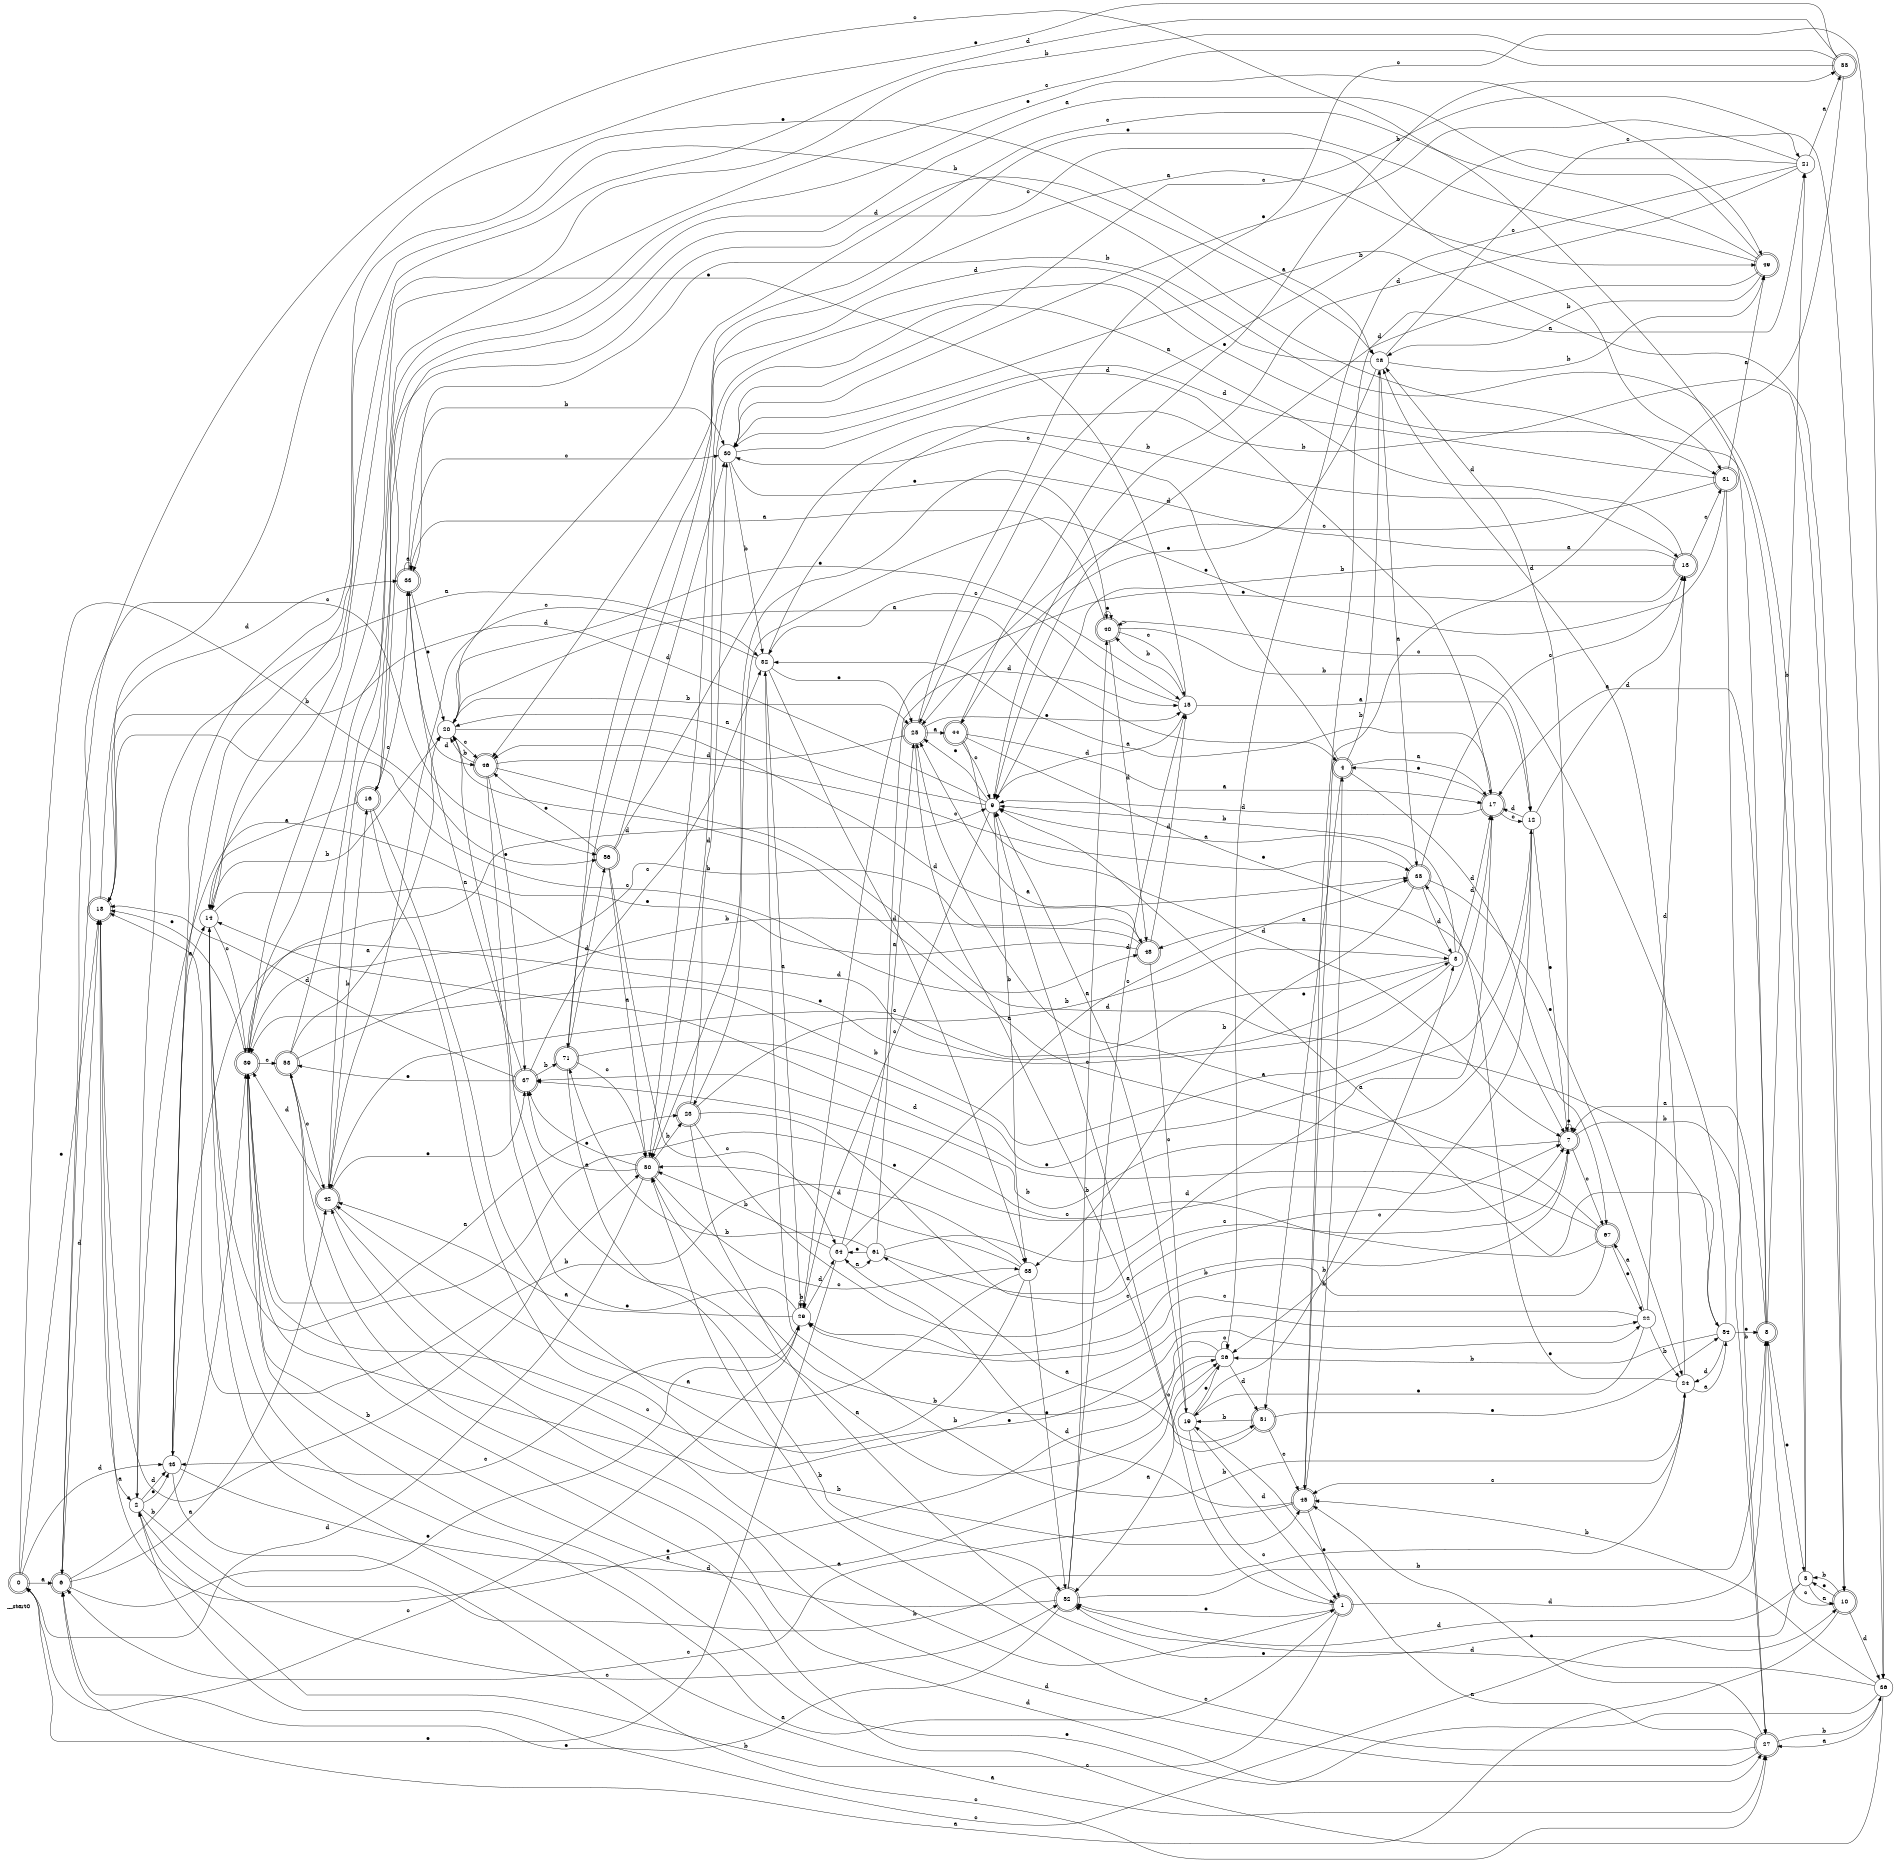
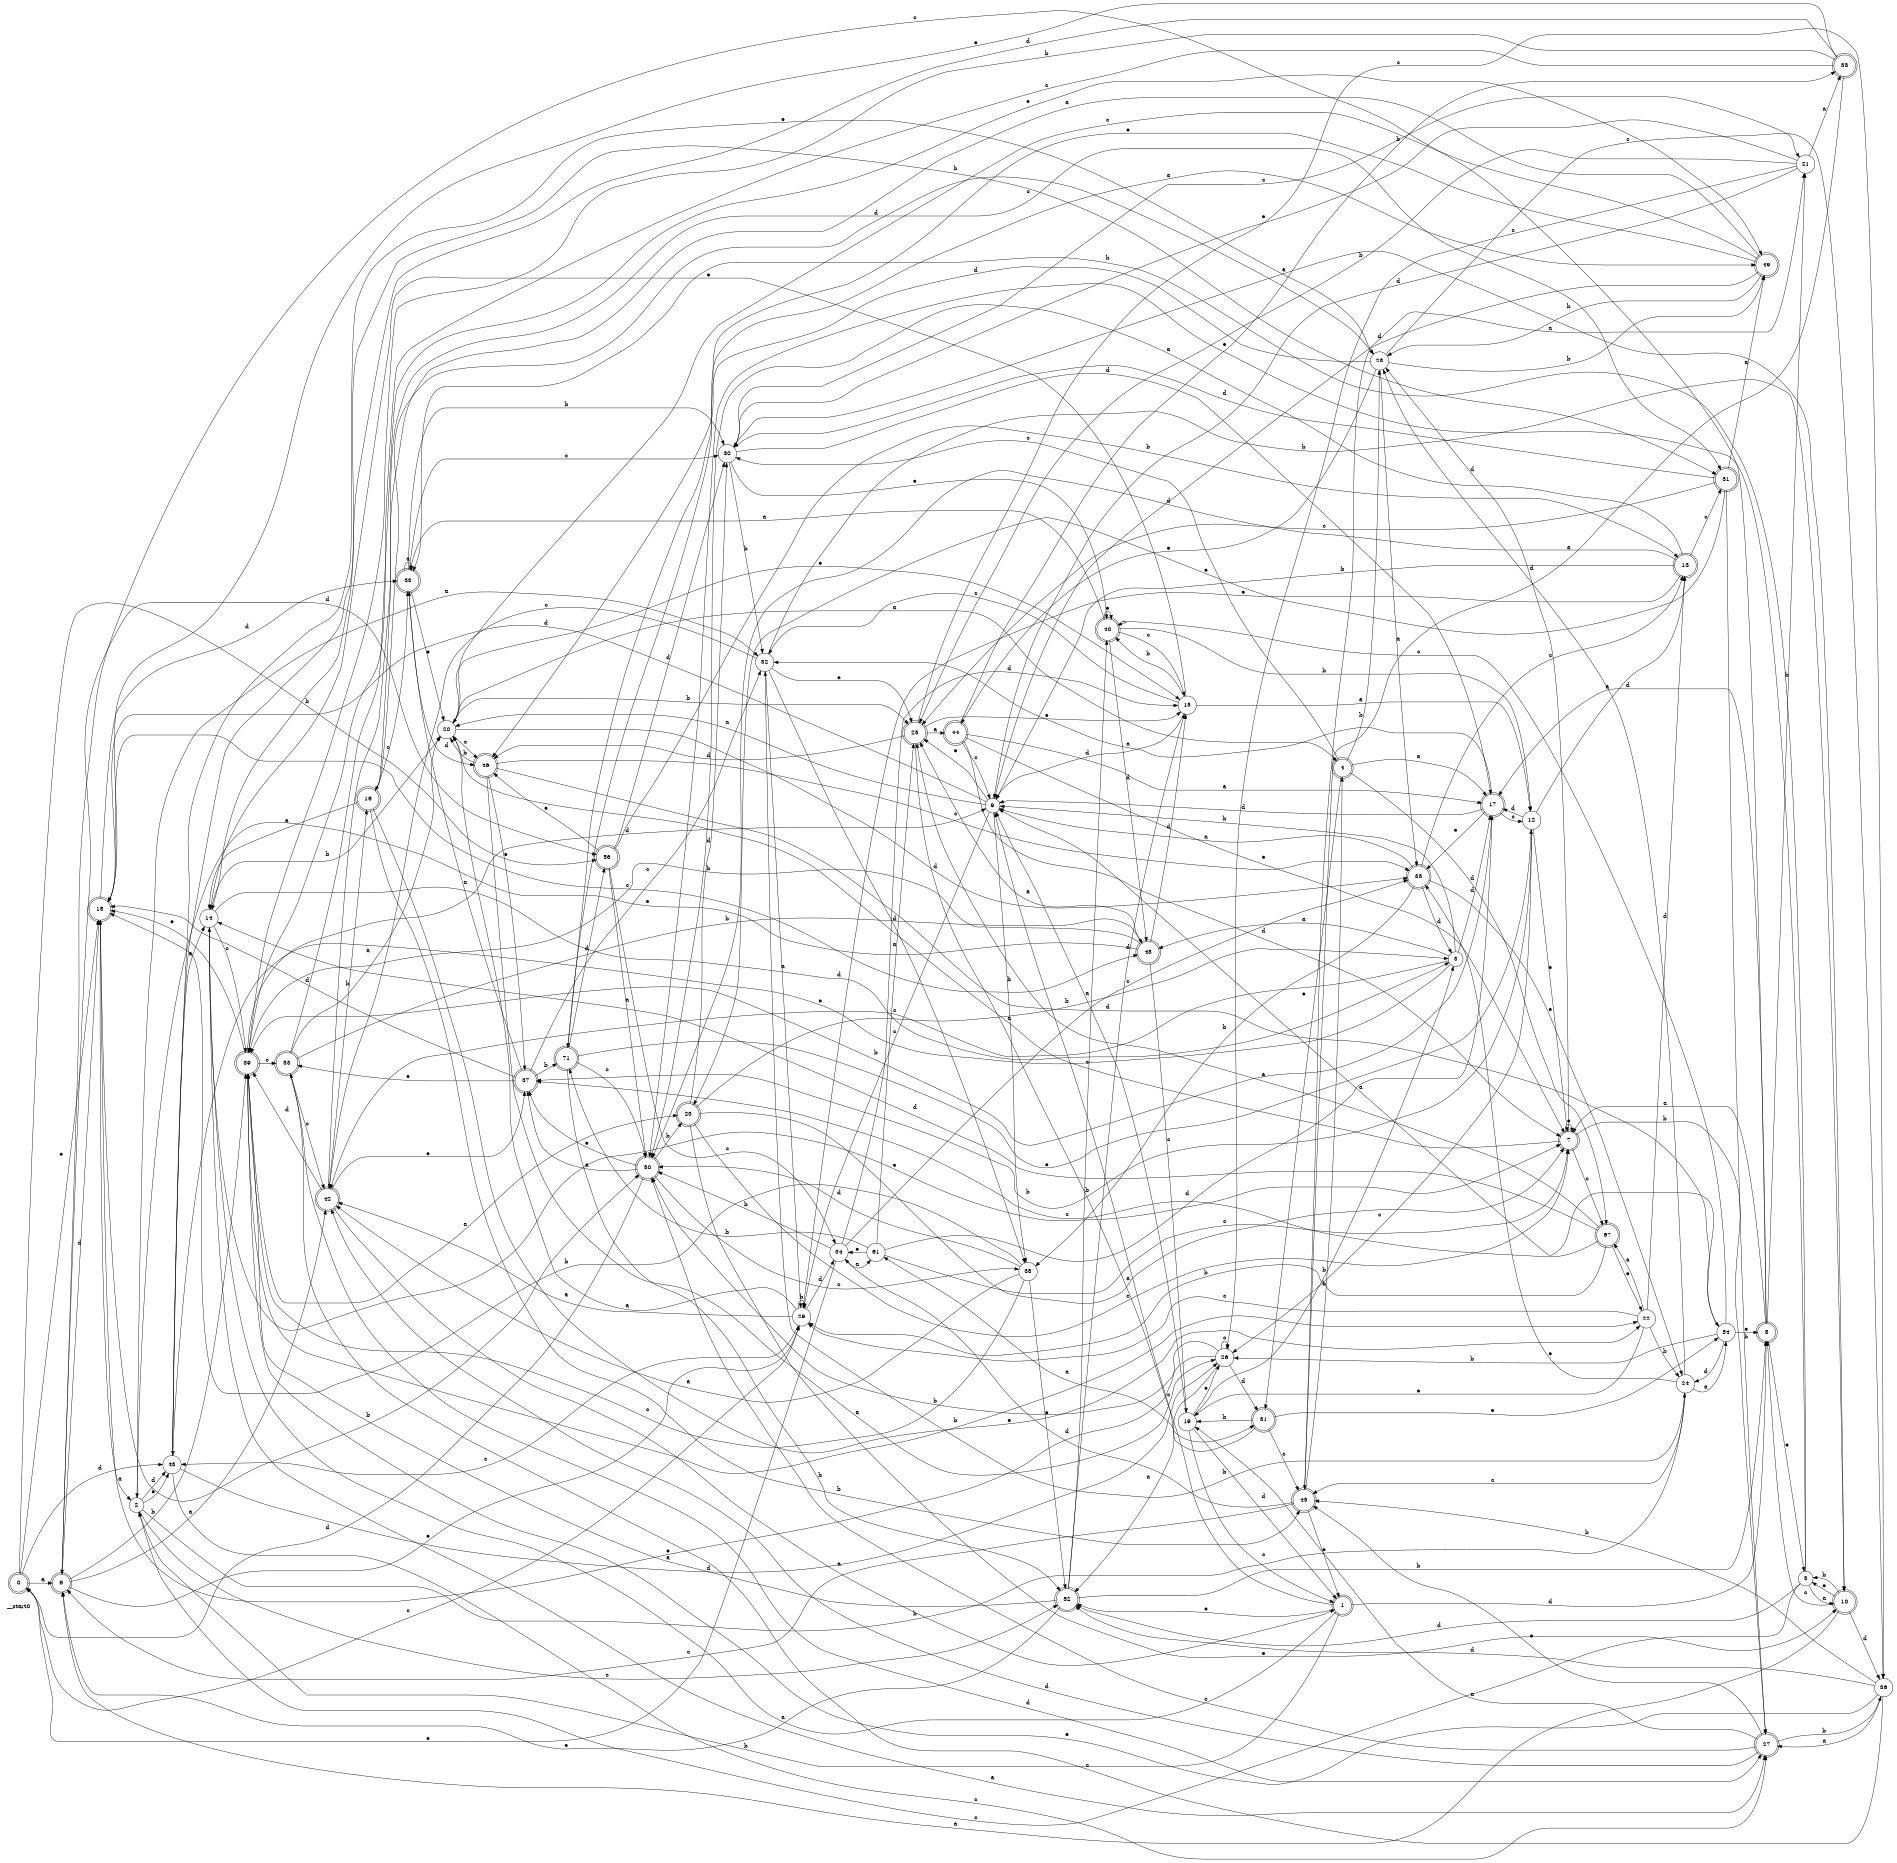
edge "6" -> "56": label "c" -> "d"
edge "17" -> "4": now "17" -> "35"
edge "29" -> "20": label "e" -> "a"
